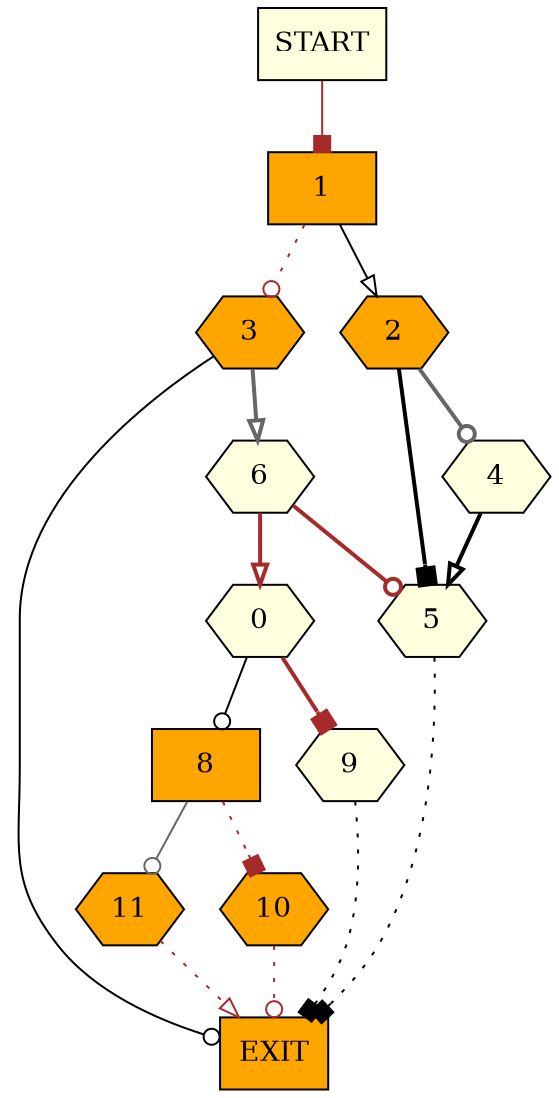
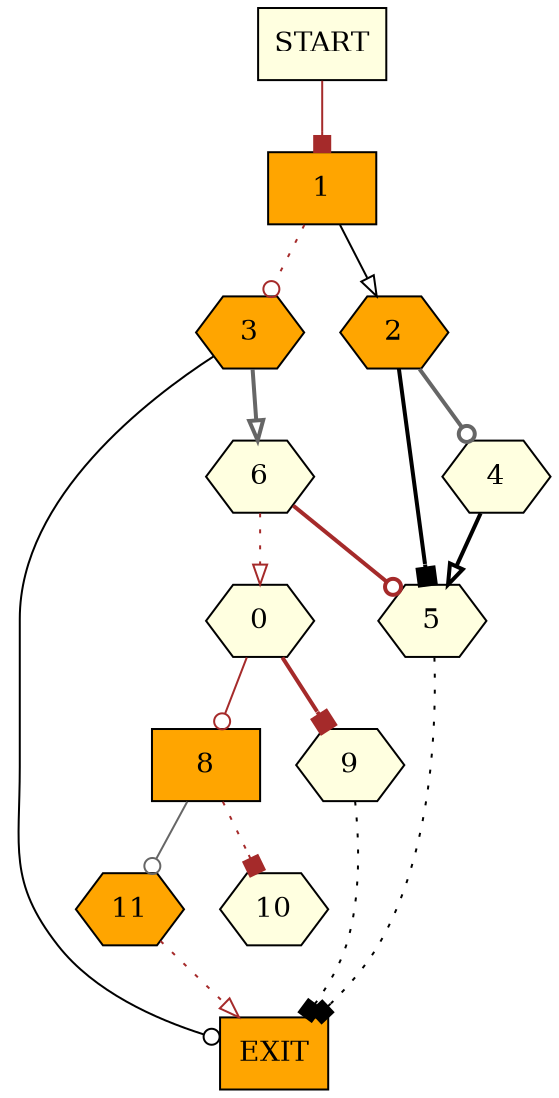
edge "6" -> "0": style bold -> dotted
edge "0" -> "8": color black -> brown
node "10": fillcolor orange -> lightyellow
edge "10" -> "EXIT": removed
